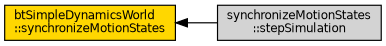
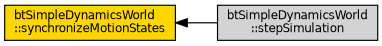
node "synchronizeMotionStates ::stepSimulation": label "synchronizeMotionStates ::stepSimulation" -> "btSimpleDynamicsWorld ::stepSimulation"
